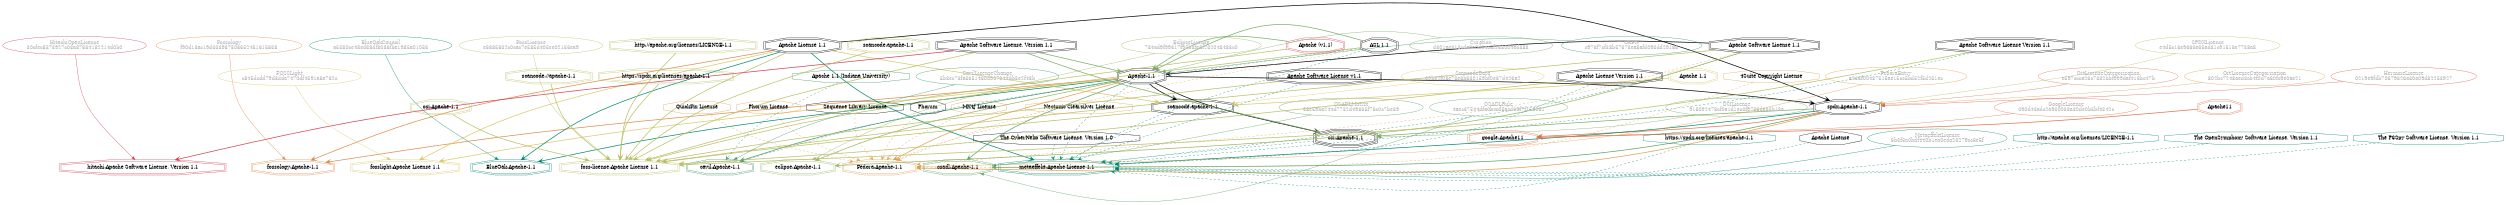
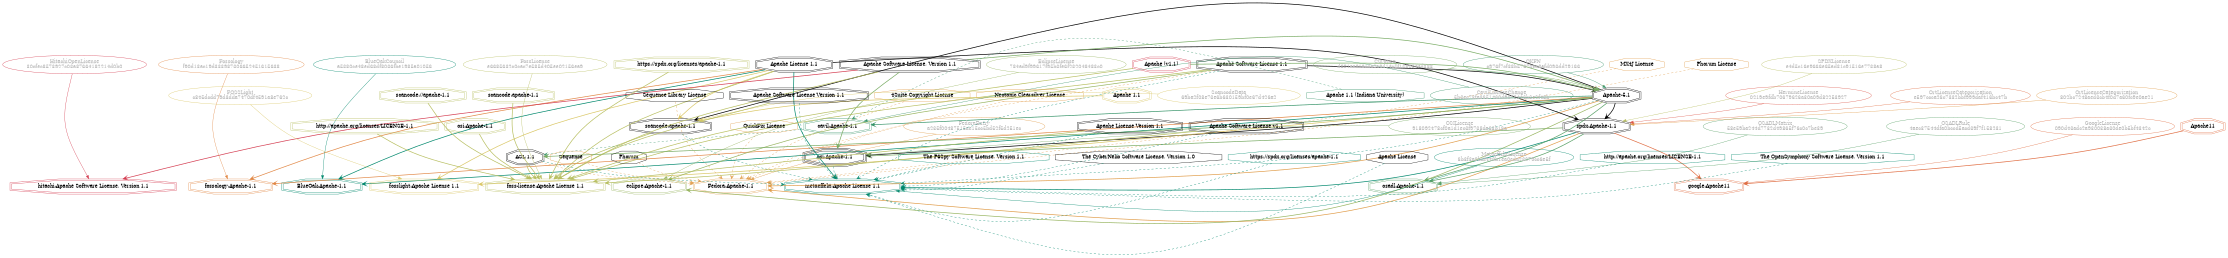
node "Apache-1.1": label "Apache-1.1" -> "Apache-5.1"
edge "ASL 1.1" -> "cavil:Apache-1.1": reversed
edge "metaeffekt:Apache License 1.1" -> "spdx:Apache-1.1": reversed
node "Sequence": added
